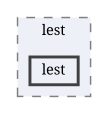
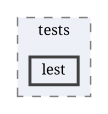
cluster "lest": label "lest" -> "tests"
